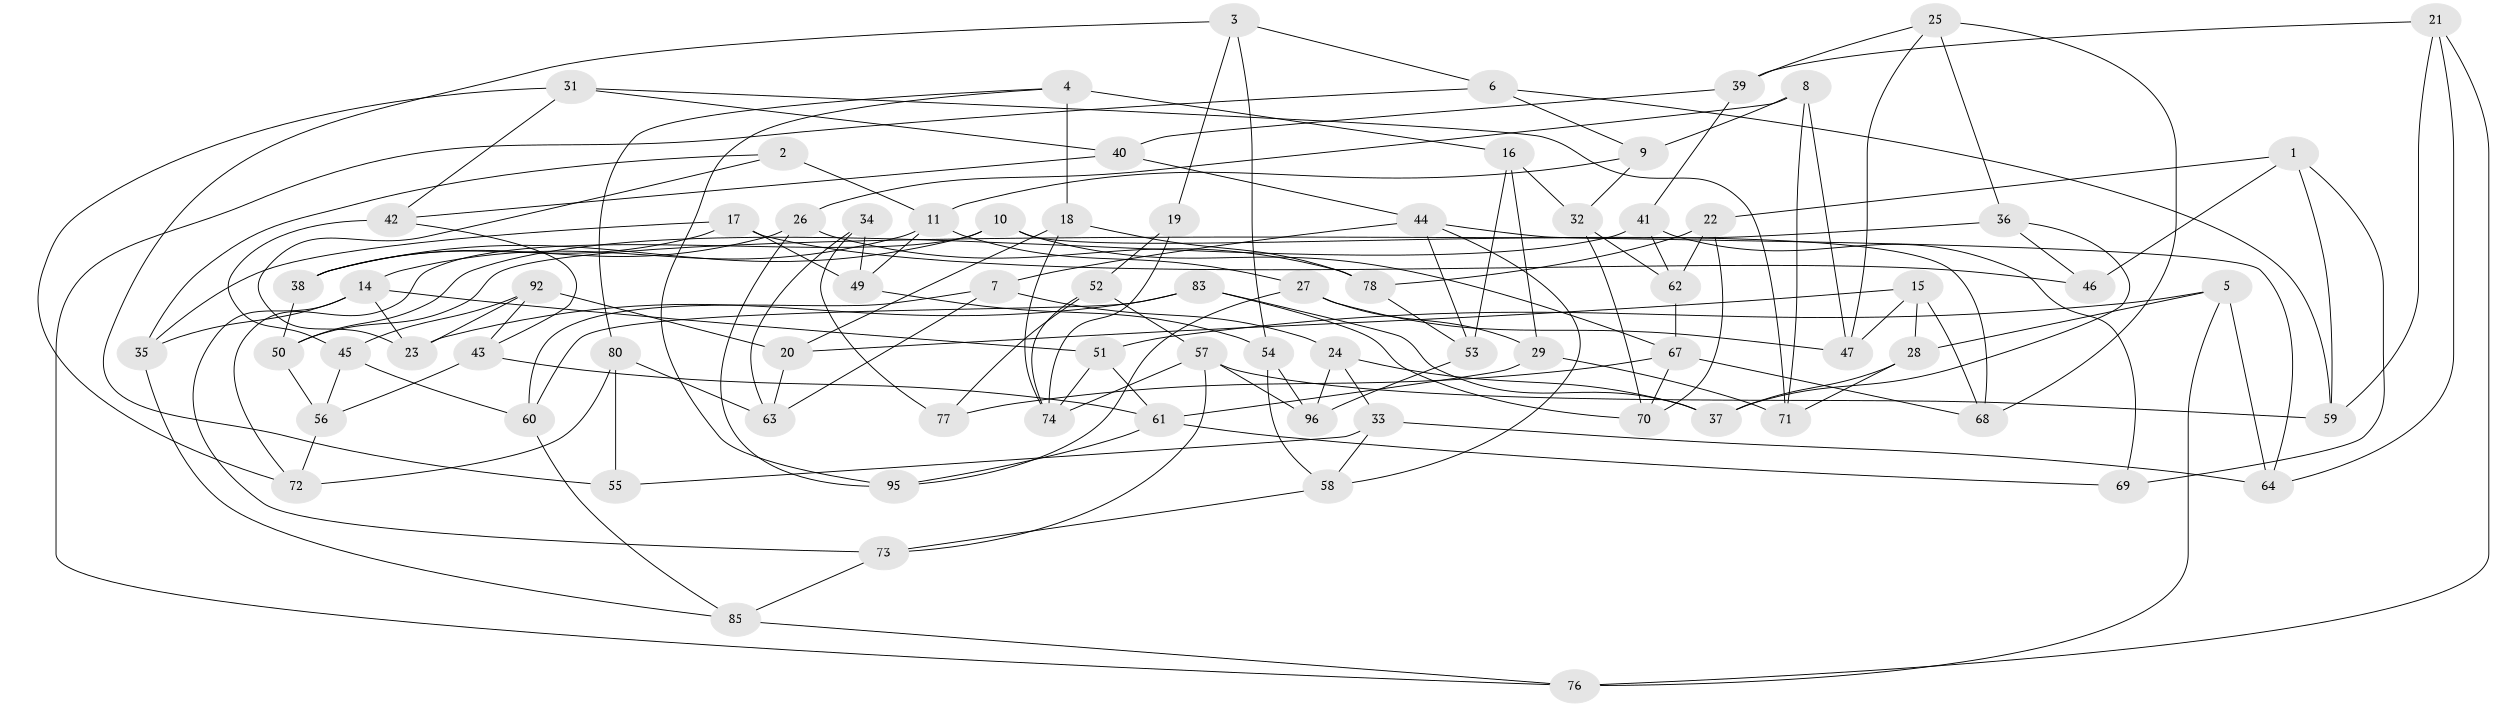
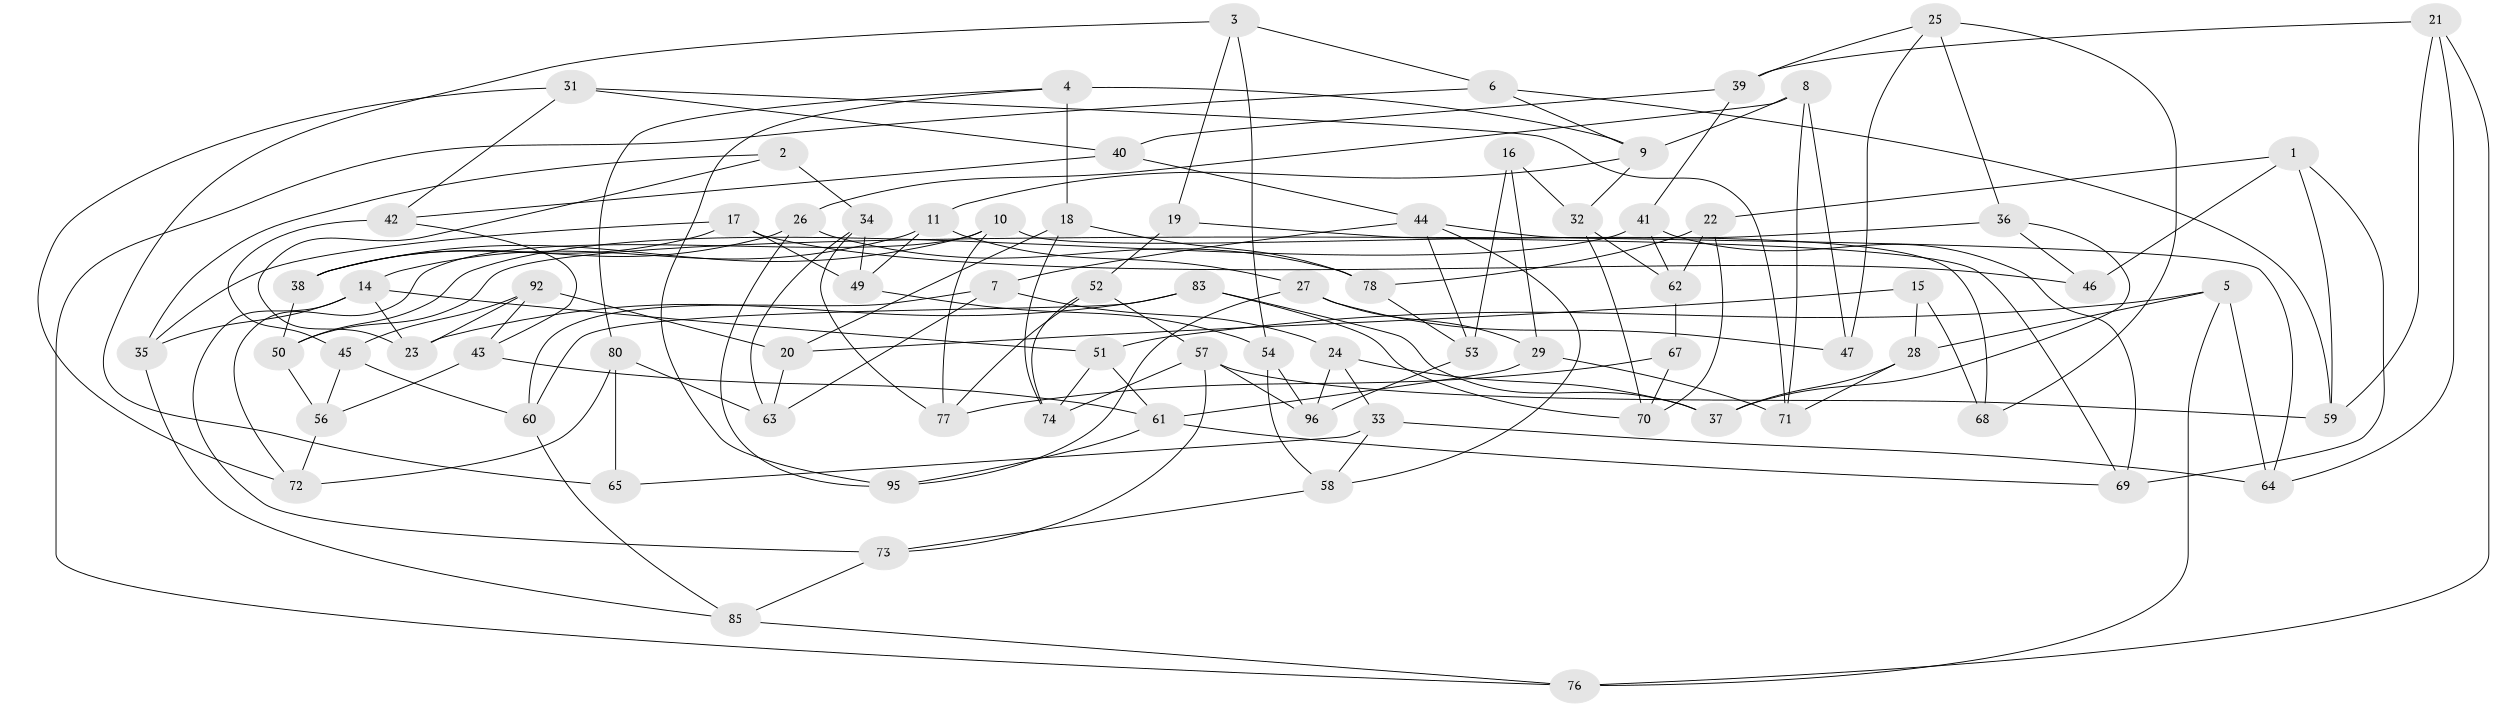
edge "4" -- "16": now "4" -- "9"
edge "2" -- "11": now "2" -- "34"
edge "10" -- "67": now "10" -- "77"
edge "19" -- "74": now "19" -- "69"
edge "15" -- "47": removed
edge "67" -- "68": removed
node "55": label "55" -> "65"
